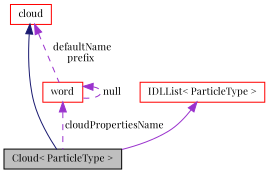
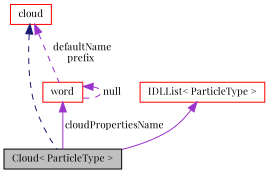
edge "Cloud< ParticleType >" -> "cloud": style solid -> dashed
edge "Cloud< ParticleType >" -> "word": style dashed -> solid
